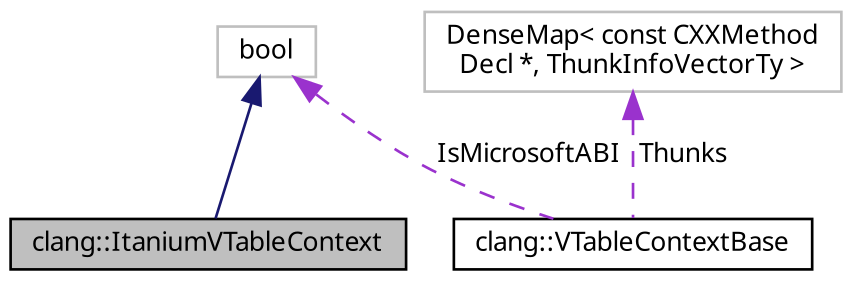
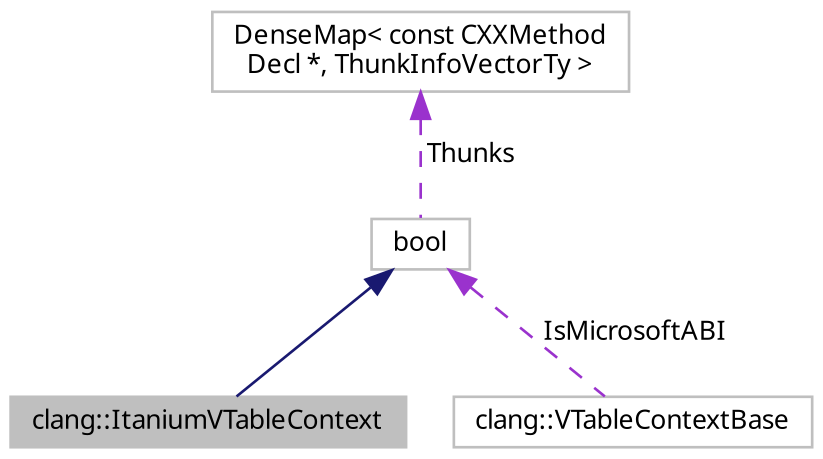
edge "clang::VTableContextBase" -> "DenseMap< const CXXMethod Decl *, ThunkInfoVectorTy >": now "bool" -> "DenseMap< const CXXMethod Decl *, ThunkInfoVectorTy >"
node "clang::ItaniumVTableContext": color black -> grey75
node "clang::VTableContextBase": color black -> grey75
